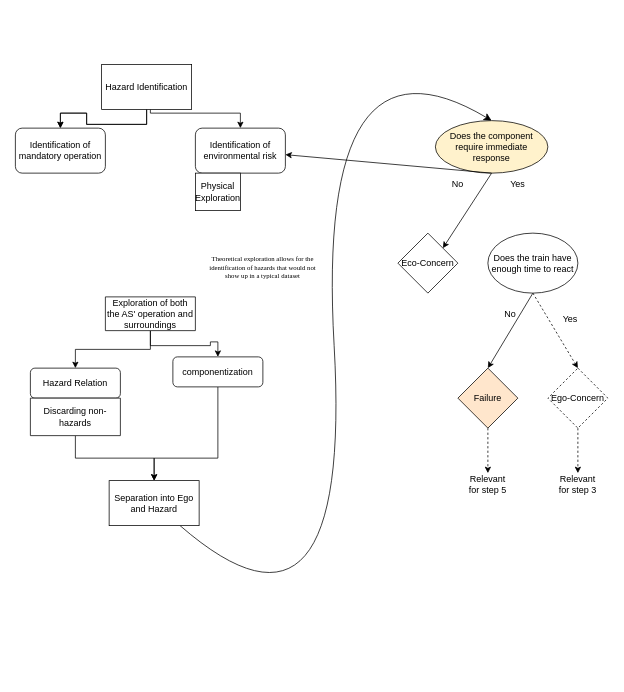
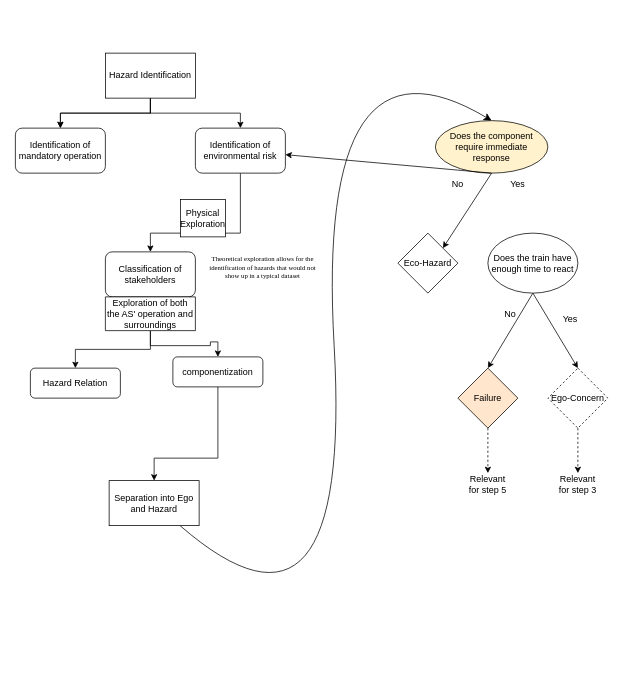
node "Hazard Identification": moved (147, 87) -> (150, 75)
node "Physical Exploration": moved (218, 192) -> (203, 218)
edge "Identification of environmental risk" -> "Classification of stakeholders": added
node "Eco-Concern": label "Eco-Concern" -> "Eco-Hazard"
node "Classification of stakeholders": added
edge "Does the train have enough time to react" -> "Ego-Concern": style dashed -> solid
node "Discarding non-hazards": removed
edge "Discarding non-hazards" -> "Separation into Ego and Hazard": removed
